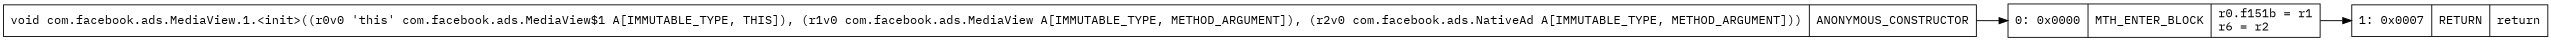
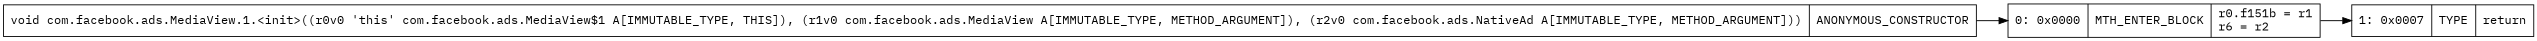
node "1: 0x0007": text "RETURN" -> "TYPE"
